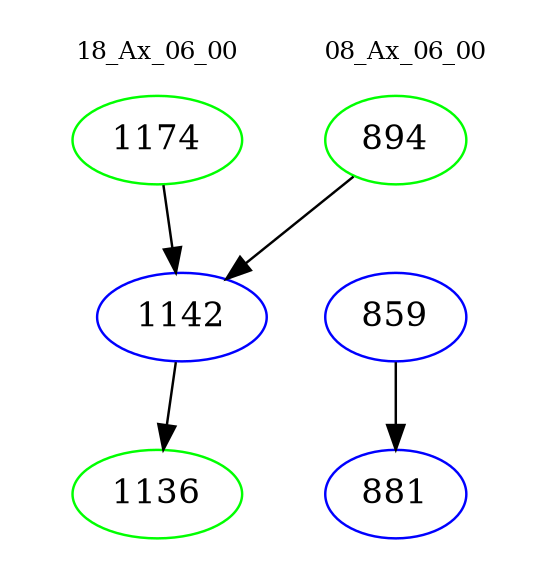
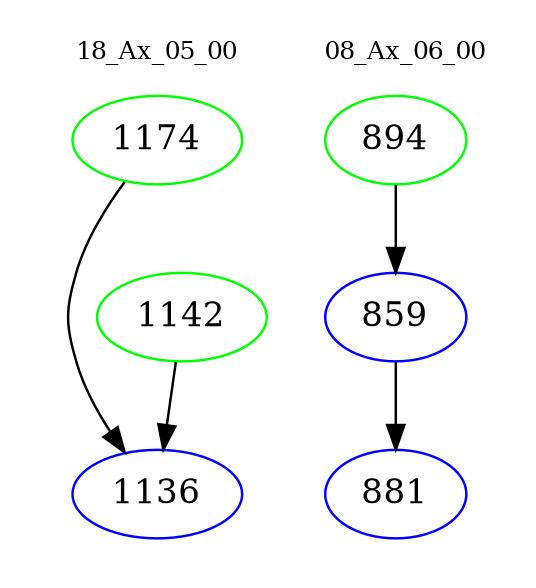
cluster "18_Ax_06_00": label "18_Ax_06_00" -> "18_Ax_05_00"
edge "894" -> "1142": now "894" -> "859"
edge "1174" -> "1142": now "1174" -> "1136"
node "1142": color blue -> green
node "1136": color green -> blue
